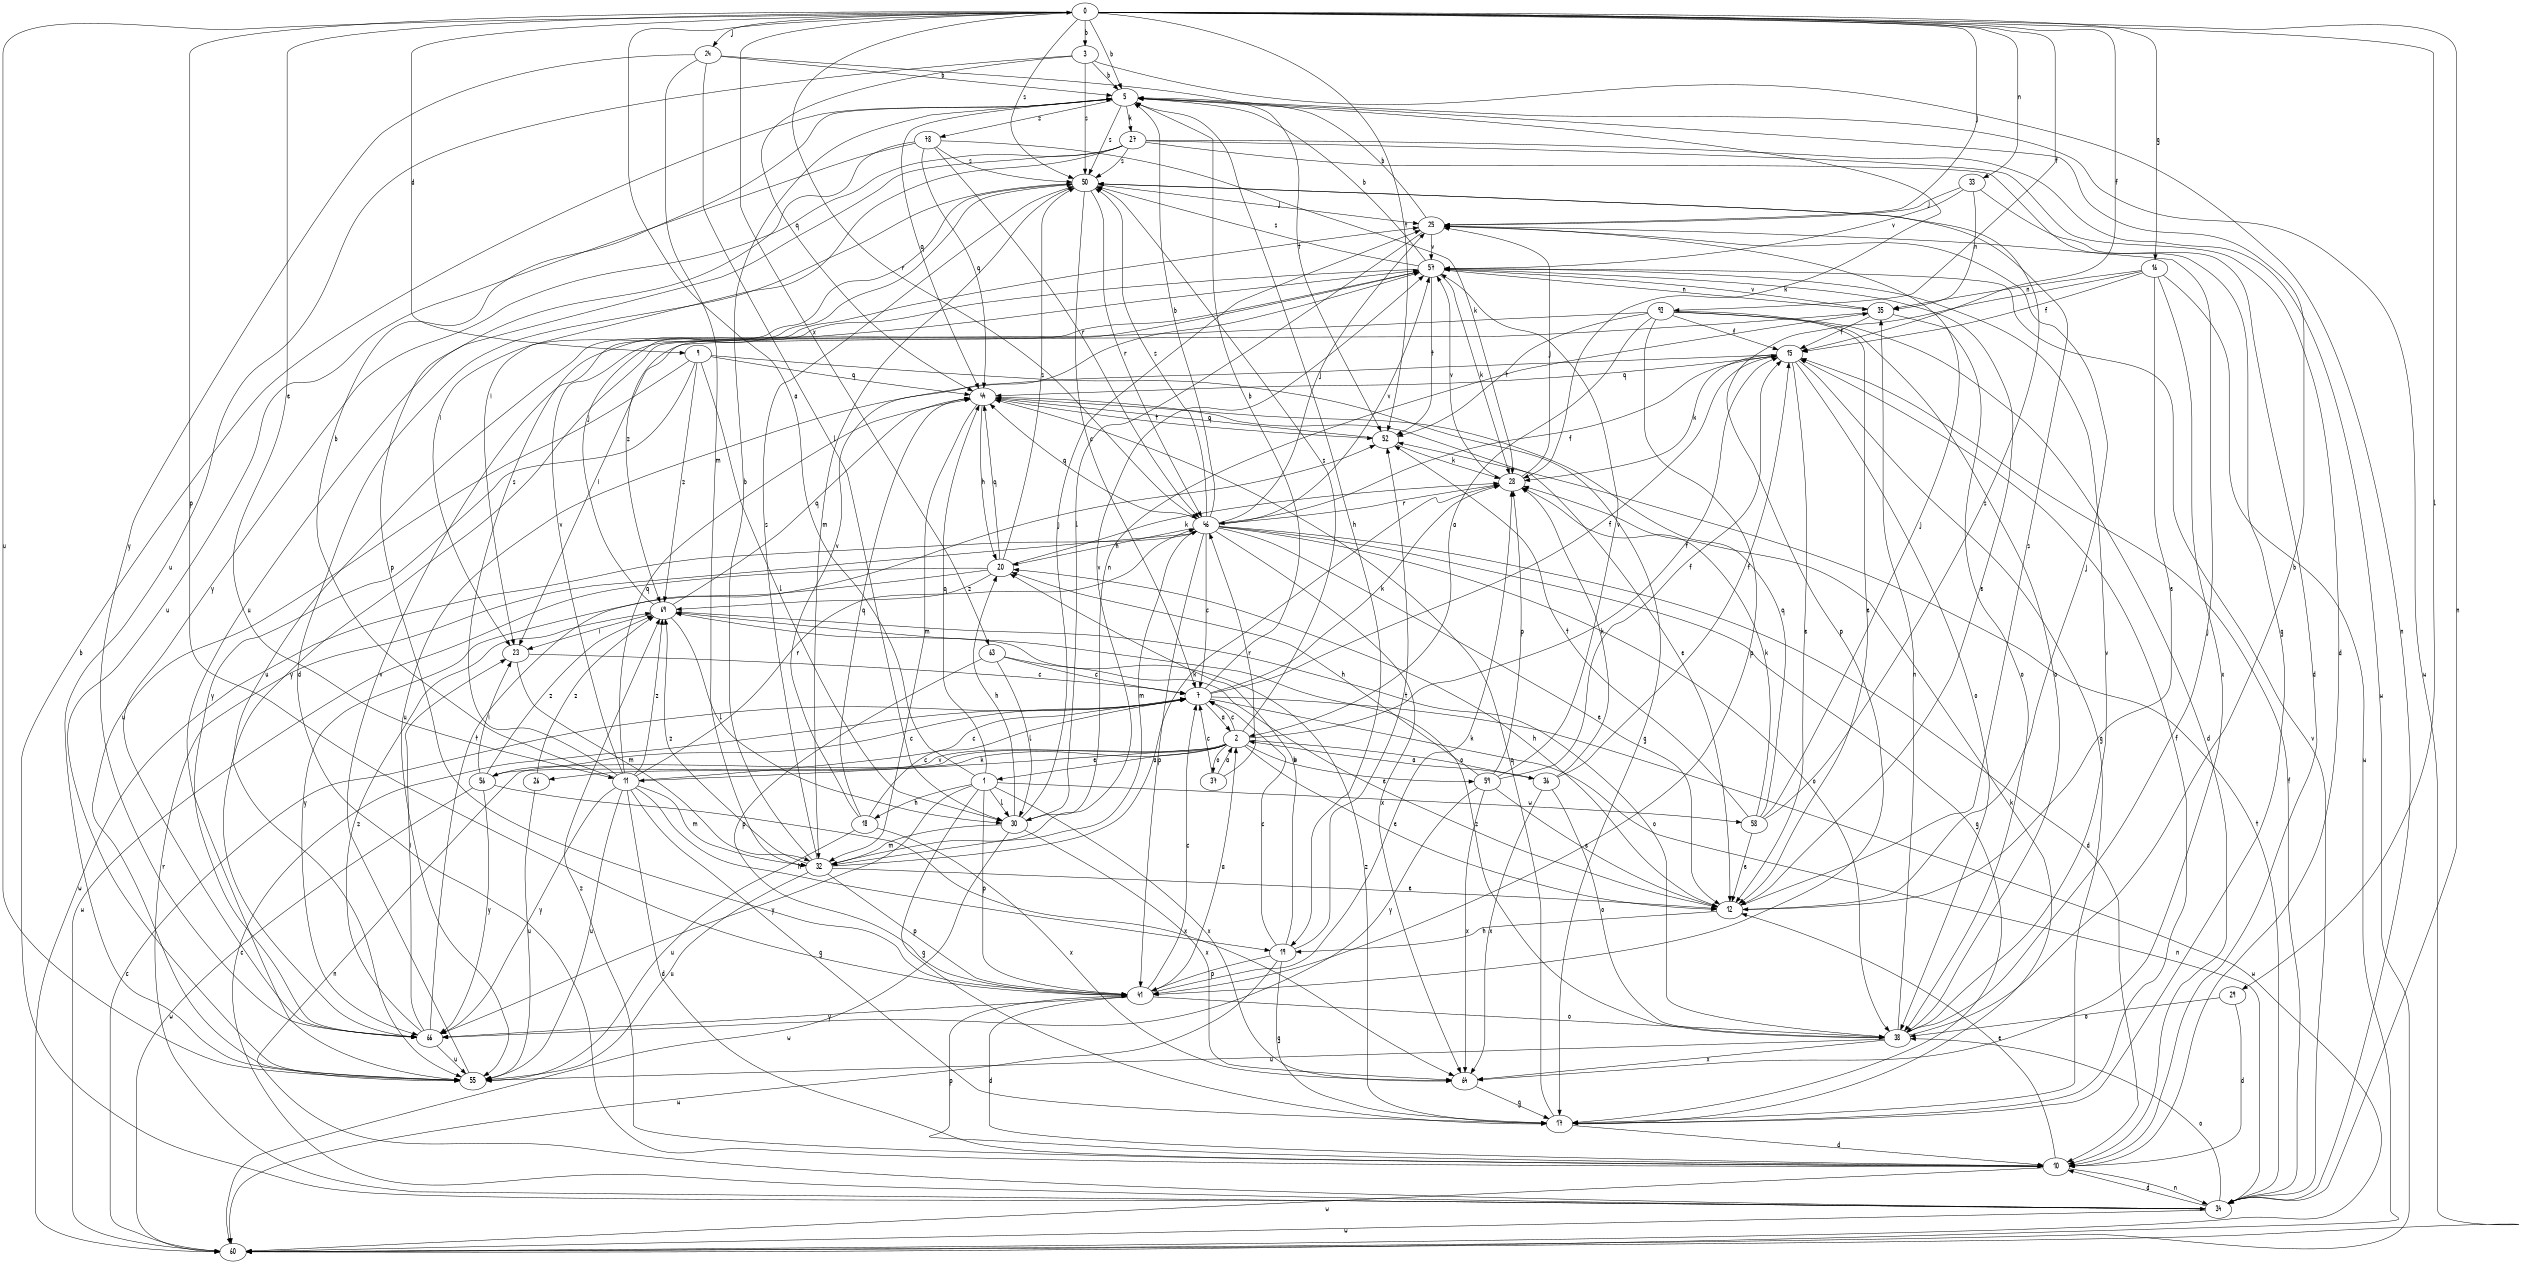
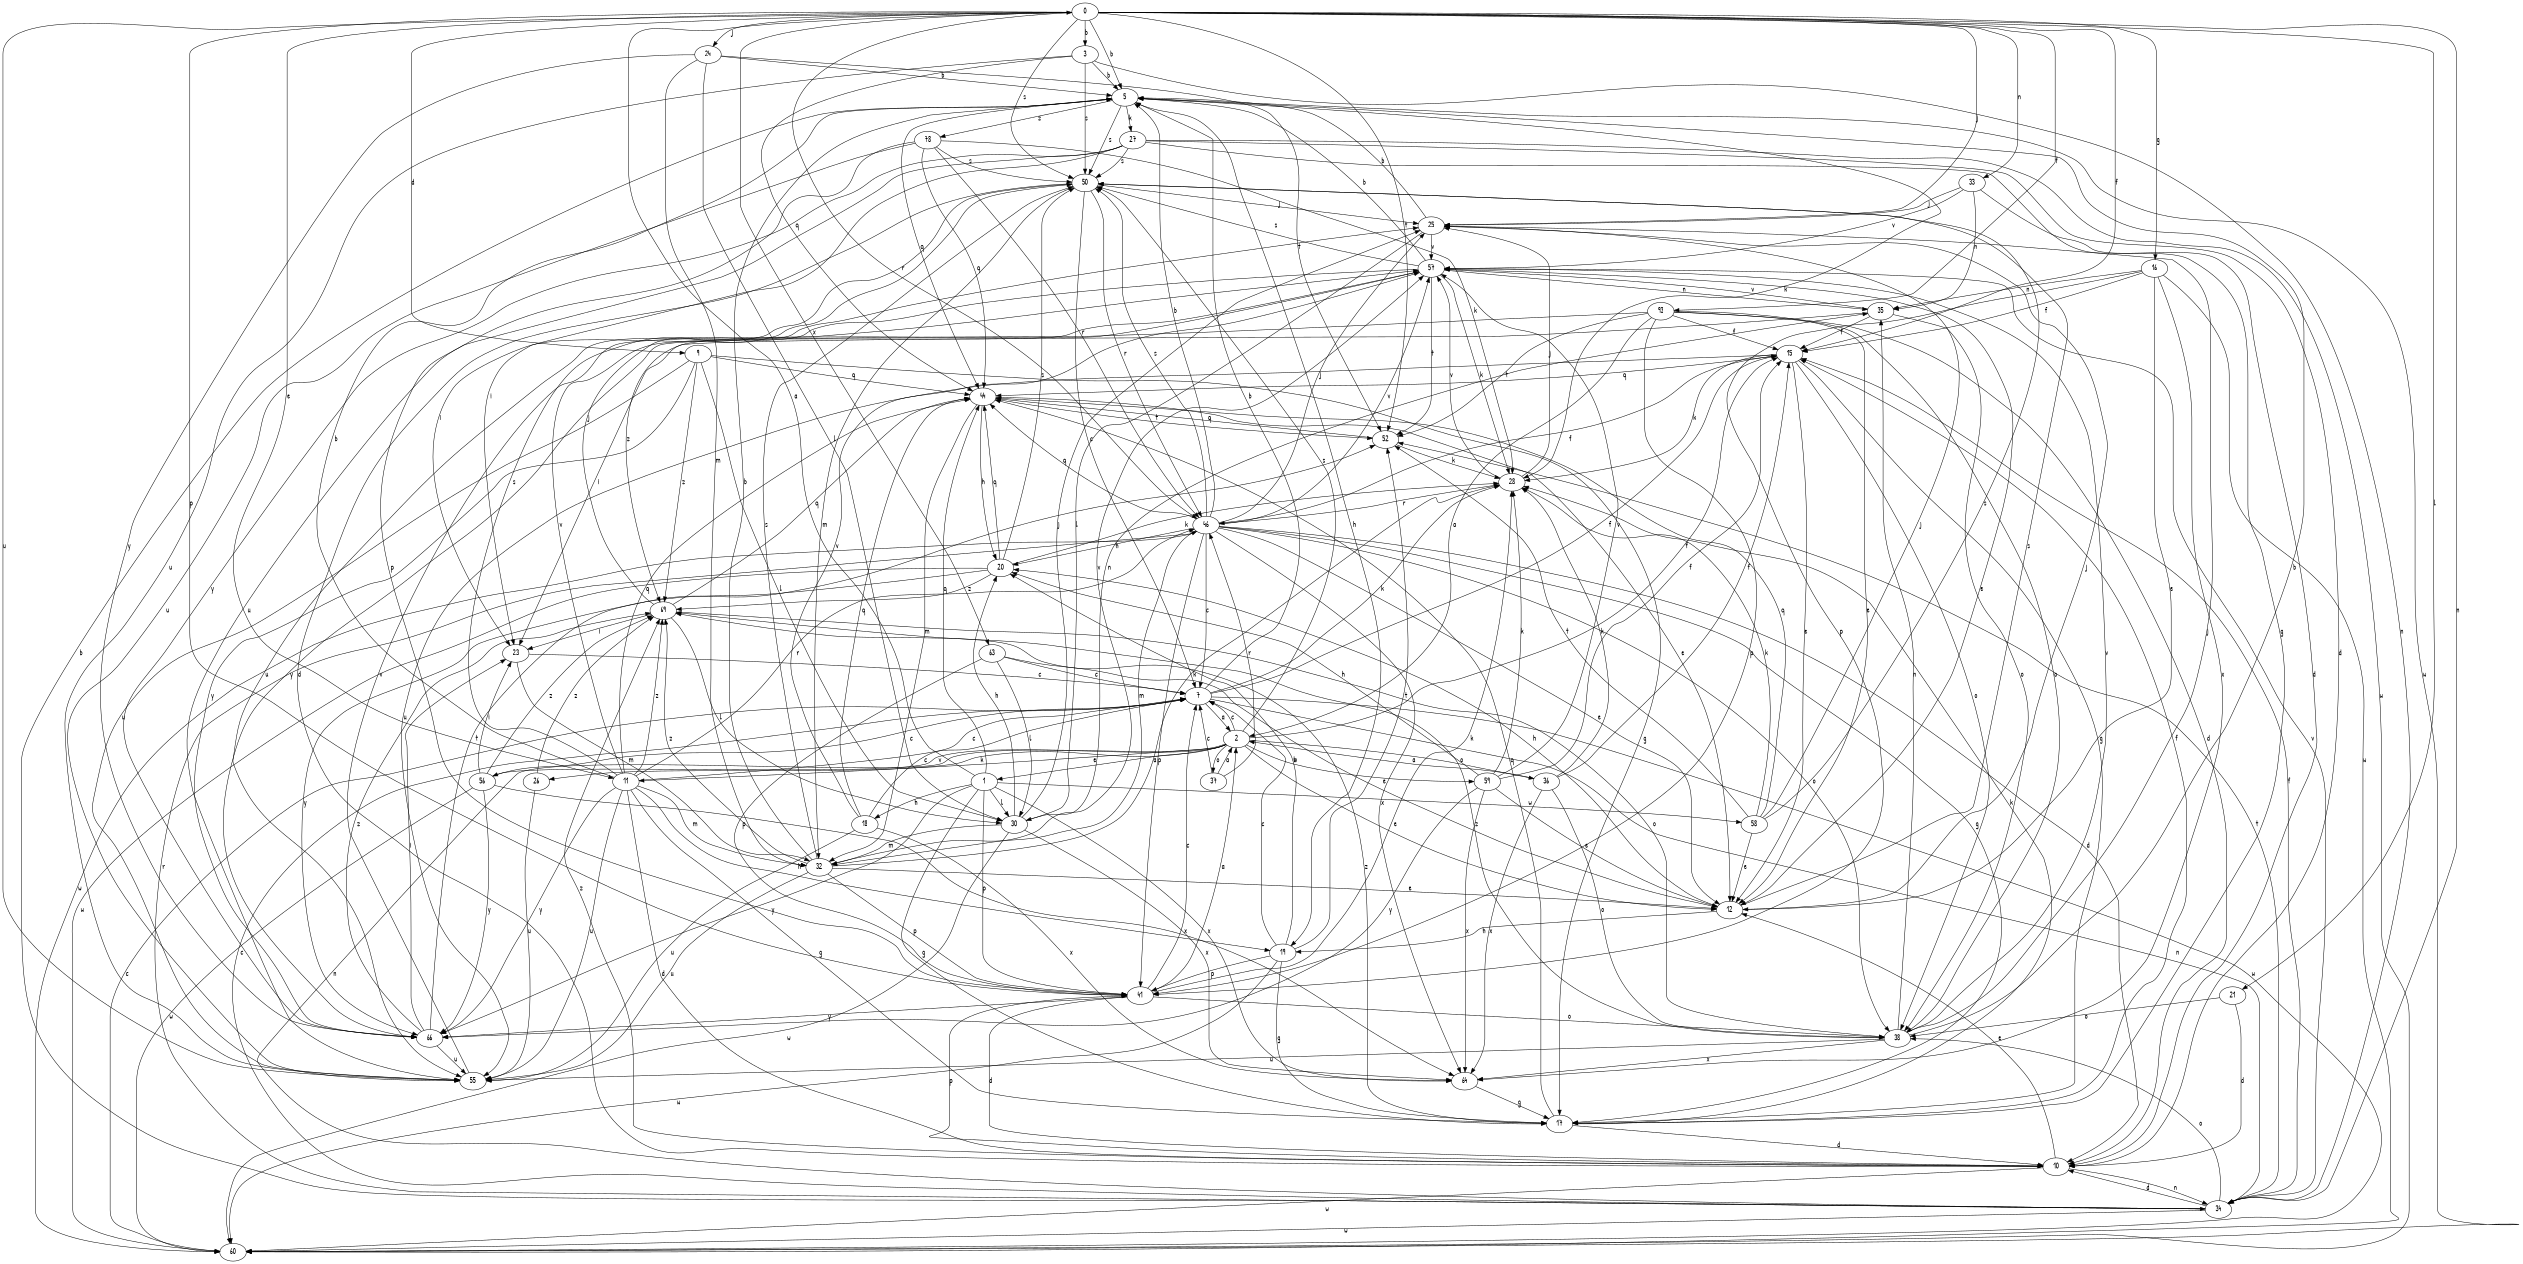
edge "59" -> "28": label "p" -> "k"
node "29": label "29" -> "21"
